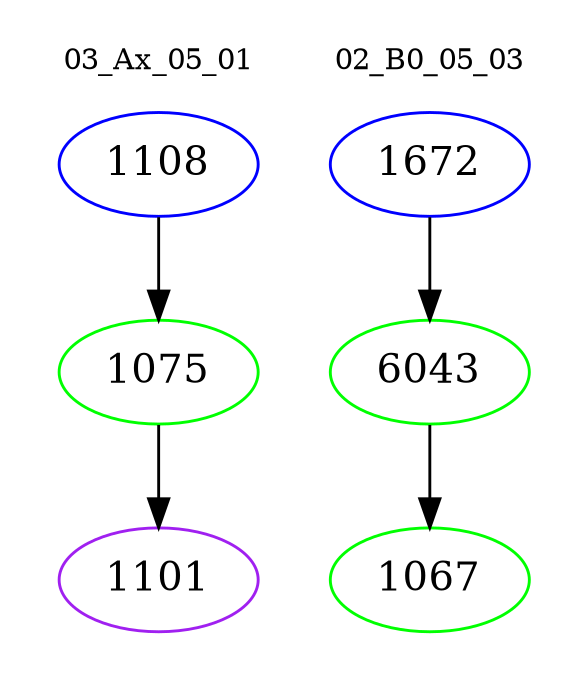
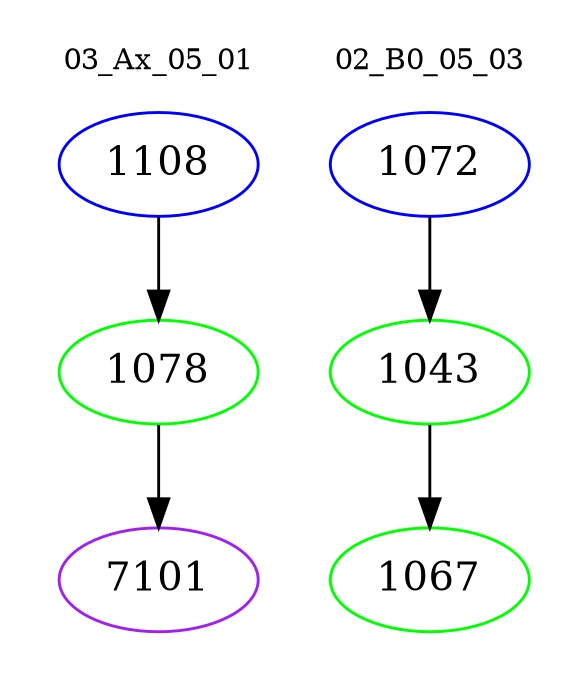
node "1672": label "1672" -> "1072"
node "1075": label "1075" -> "1078"
node "6043": label "6043" -> "1043"
node "1101": label "1101" -> "7101"
